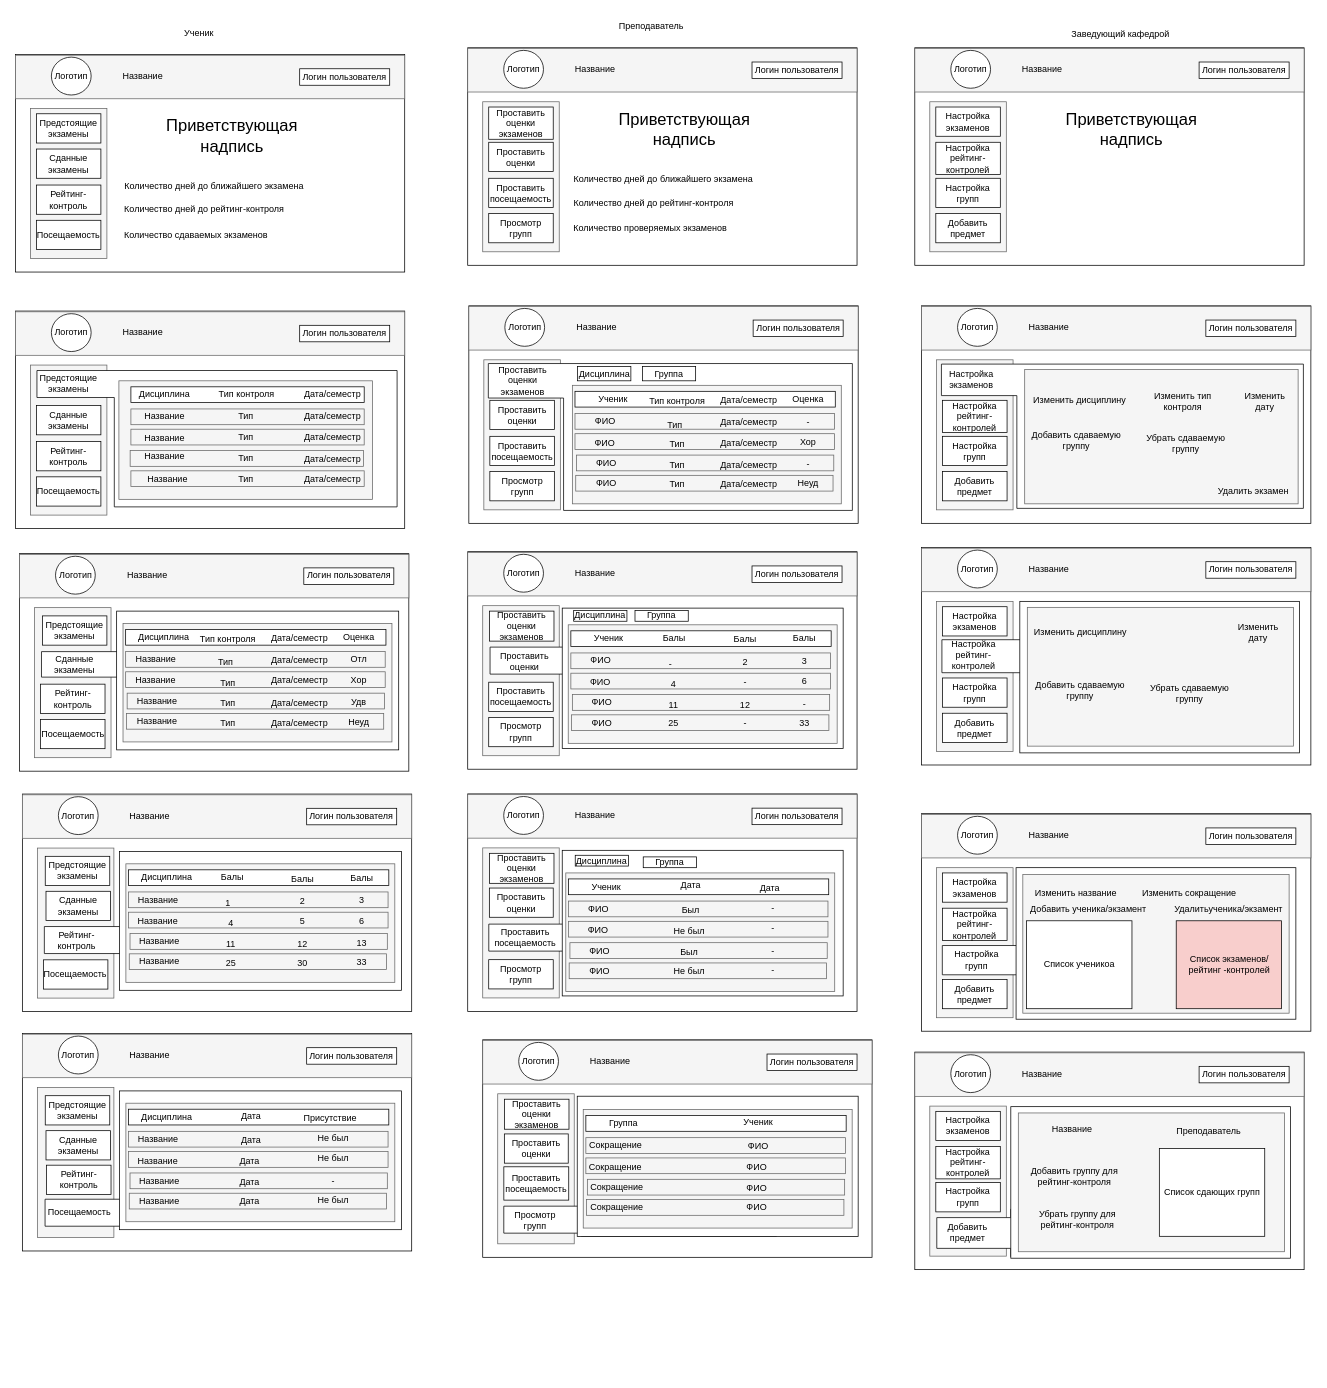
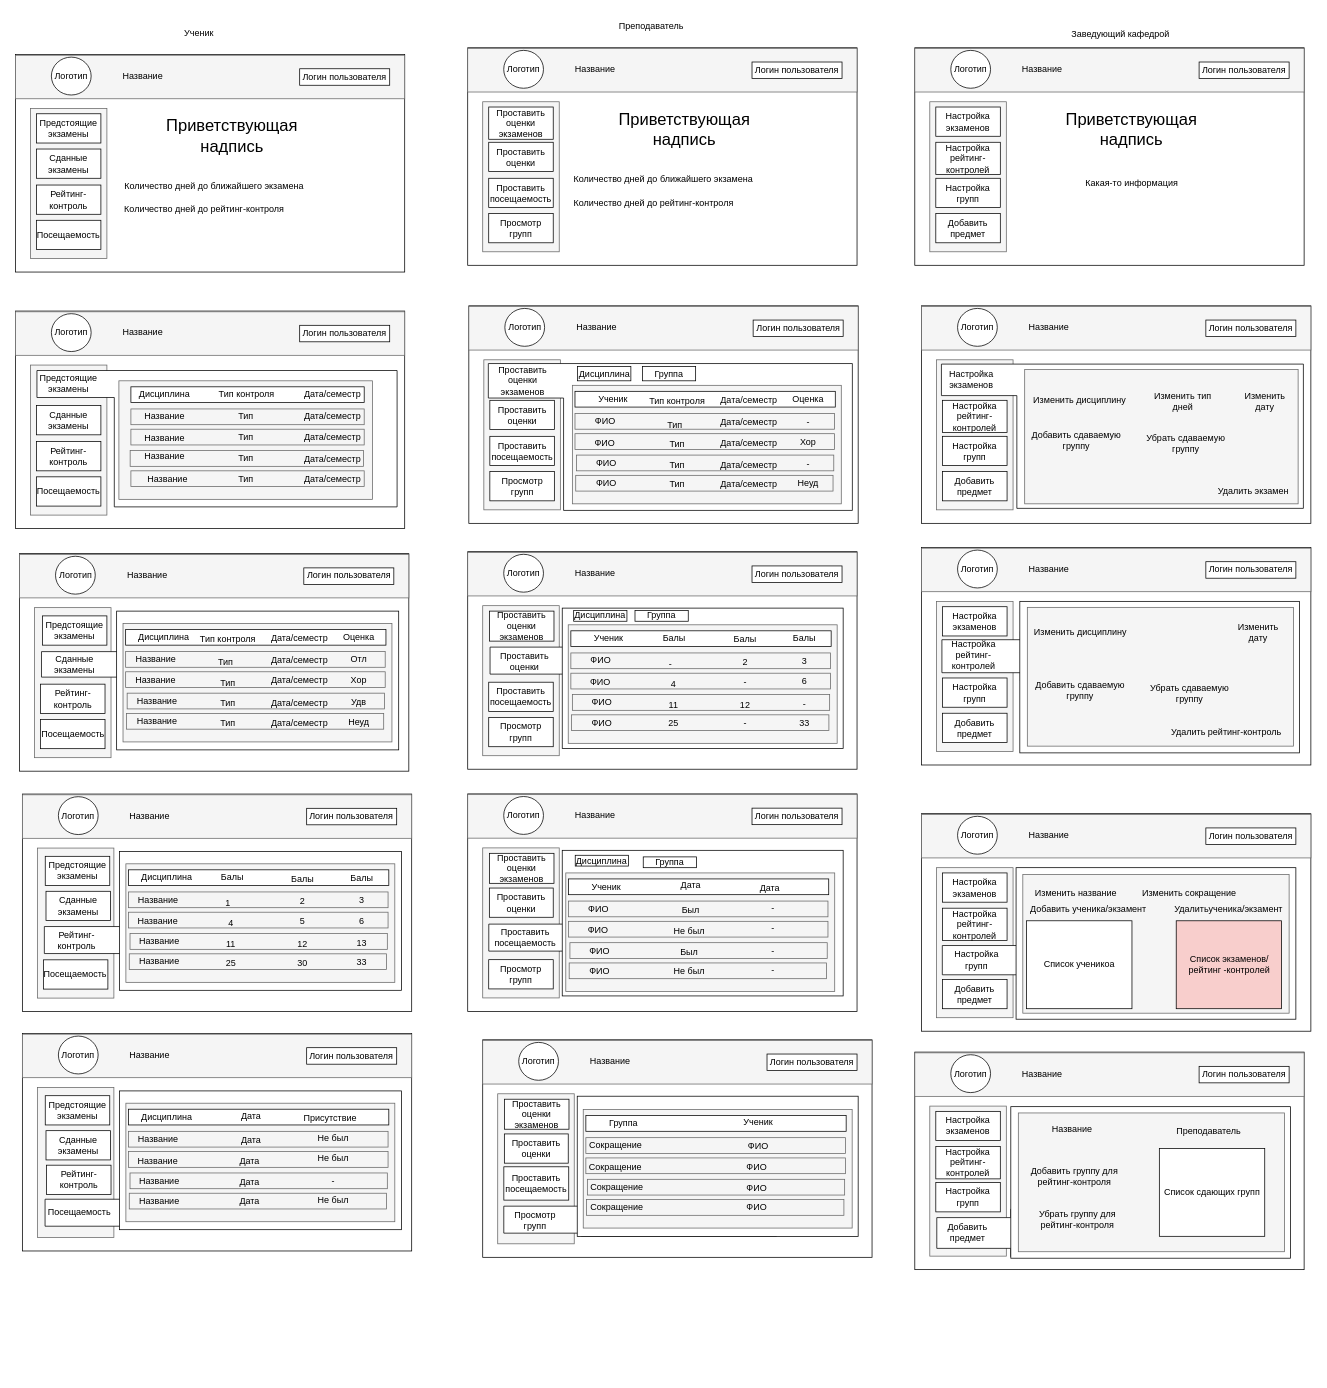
node "Какая-то информация": added
node "Количество проверяемых экзаменов": removed
node "Количество сдаваемых экзаменов": removed
node "Изменить тип контроля": label "Изменить тип контроля" -> "Изменить тип дней"
node "Удалить рейтинг-контроль": added
